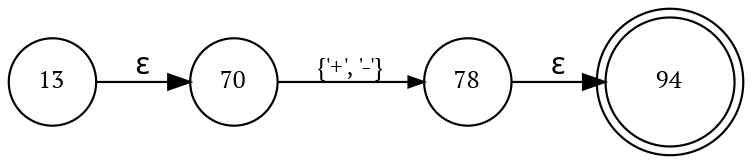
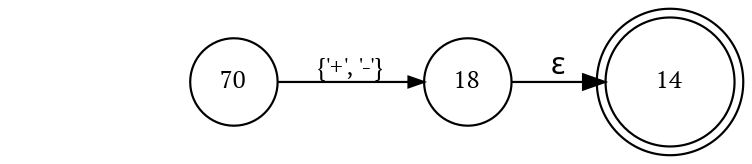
node "13": removed
node "78": label "78" -> "18"
node "94": label "94" -> "14"
